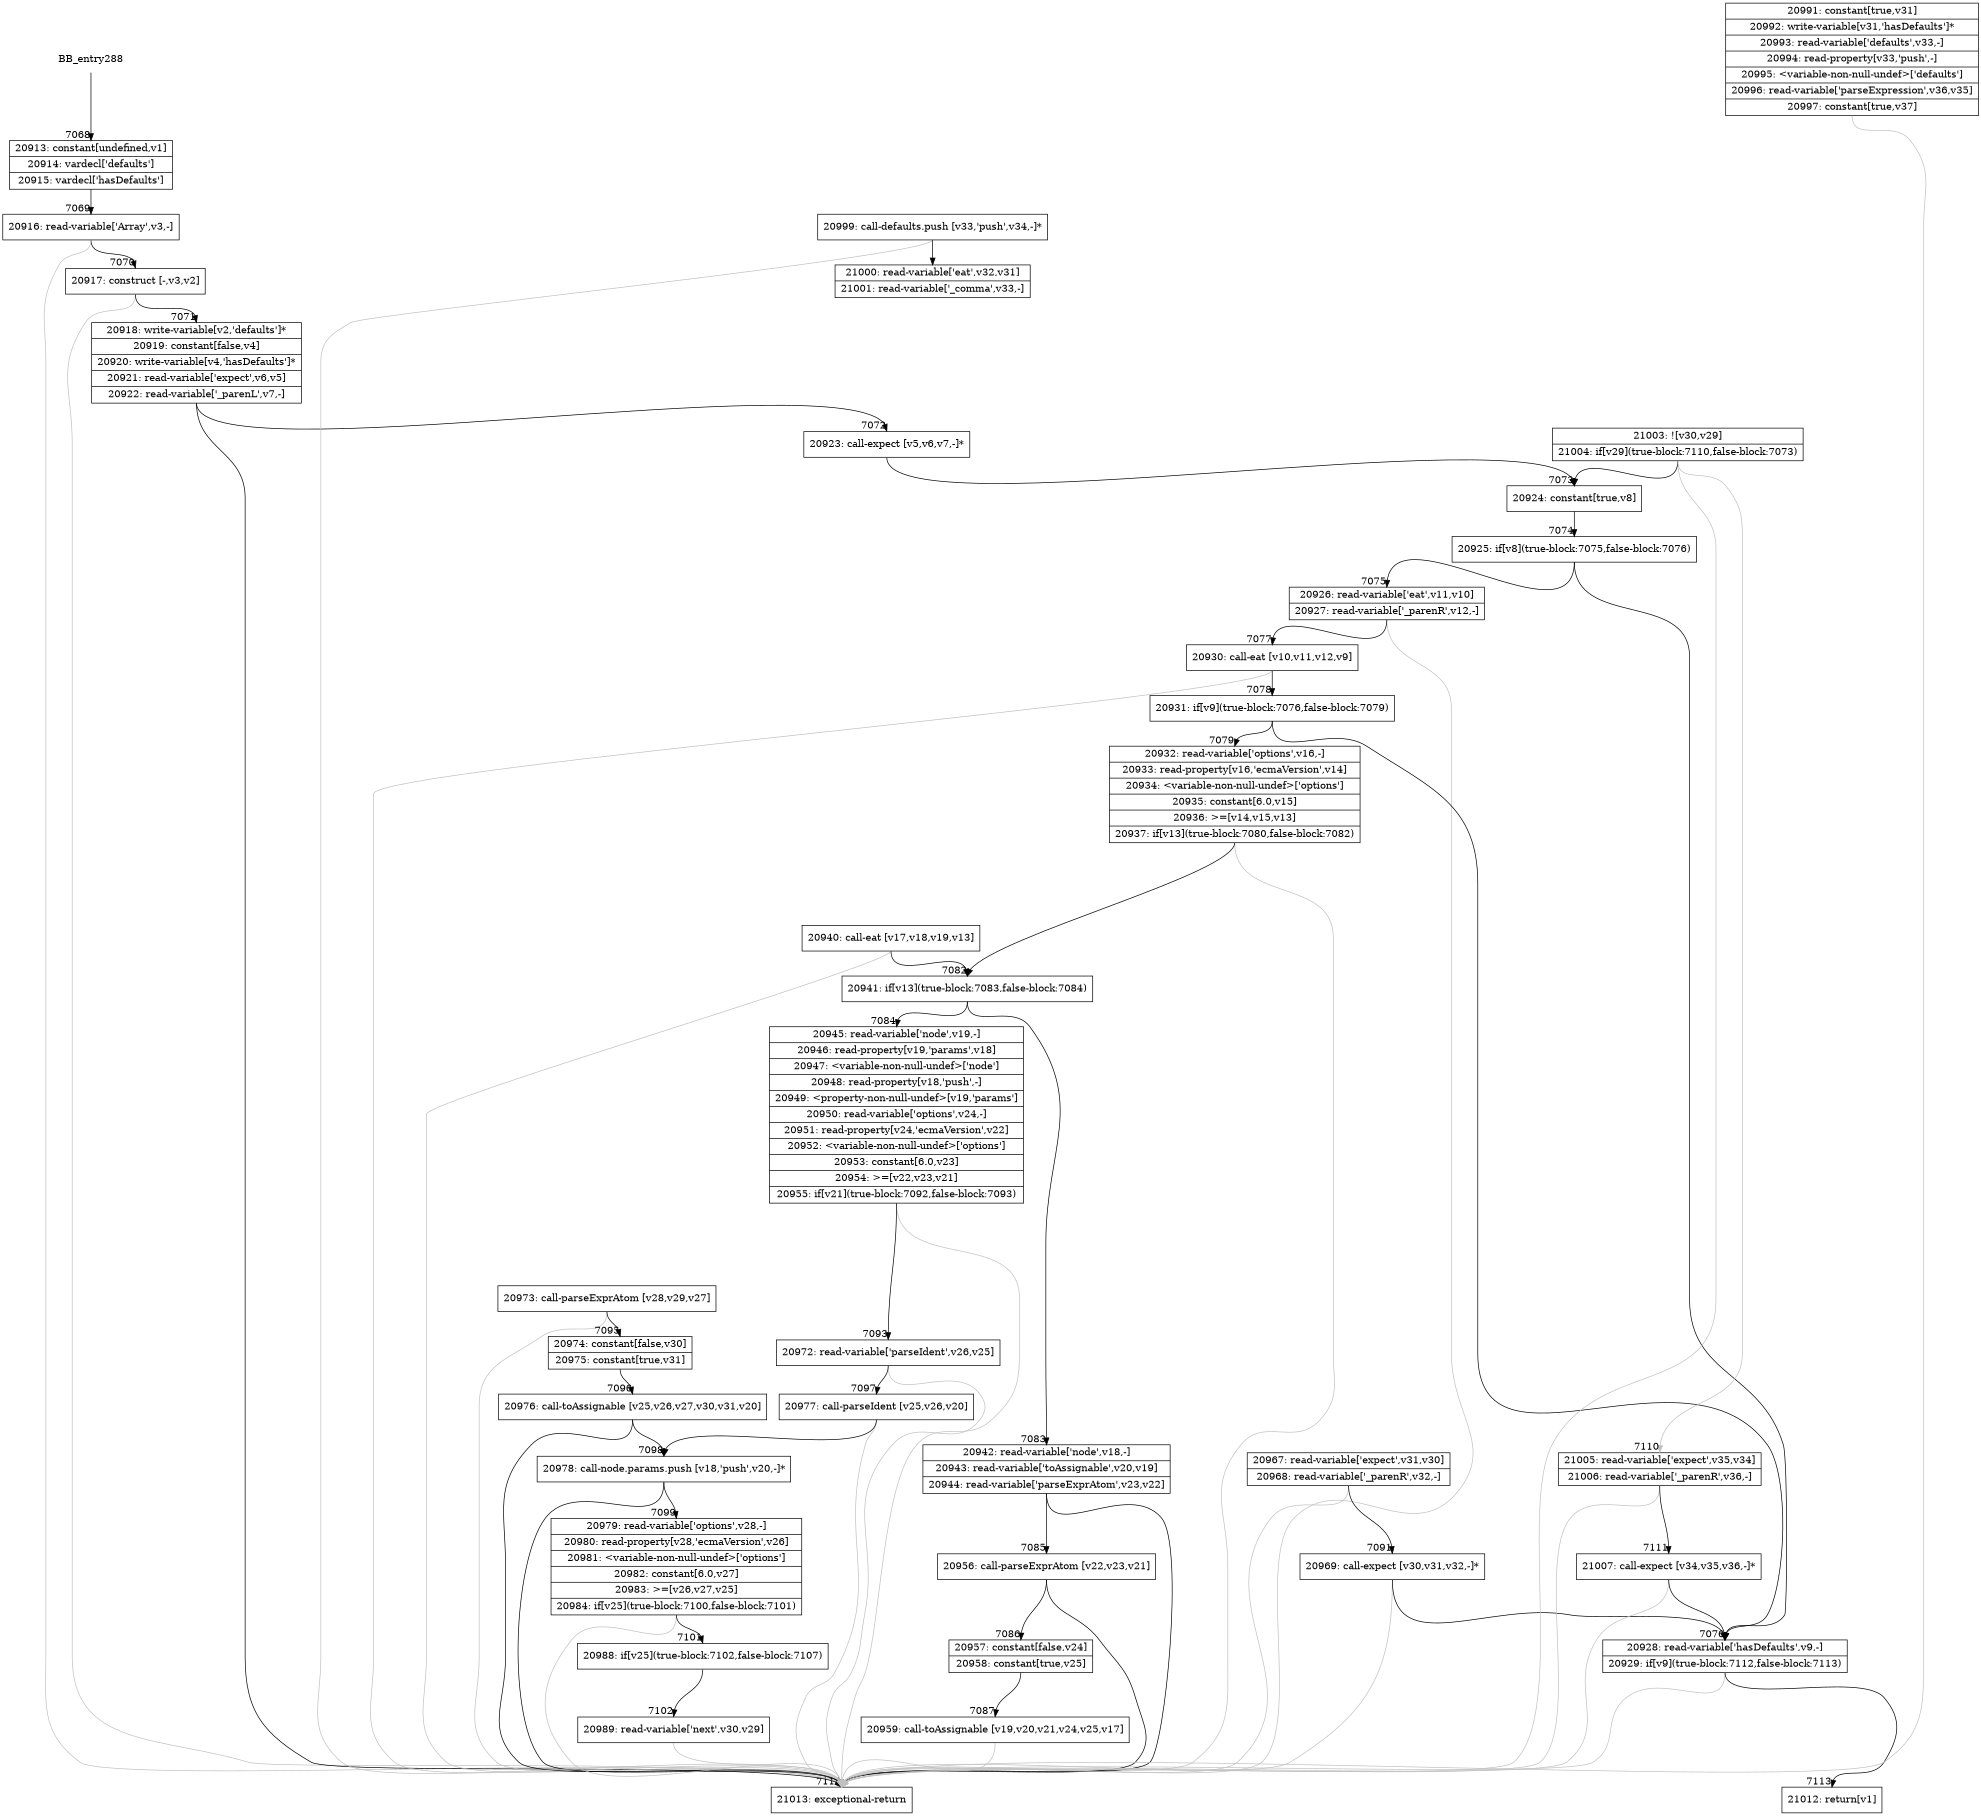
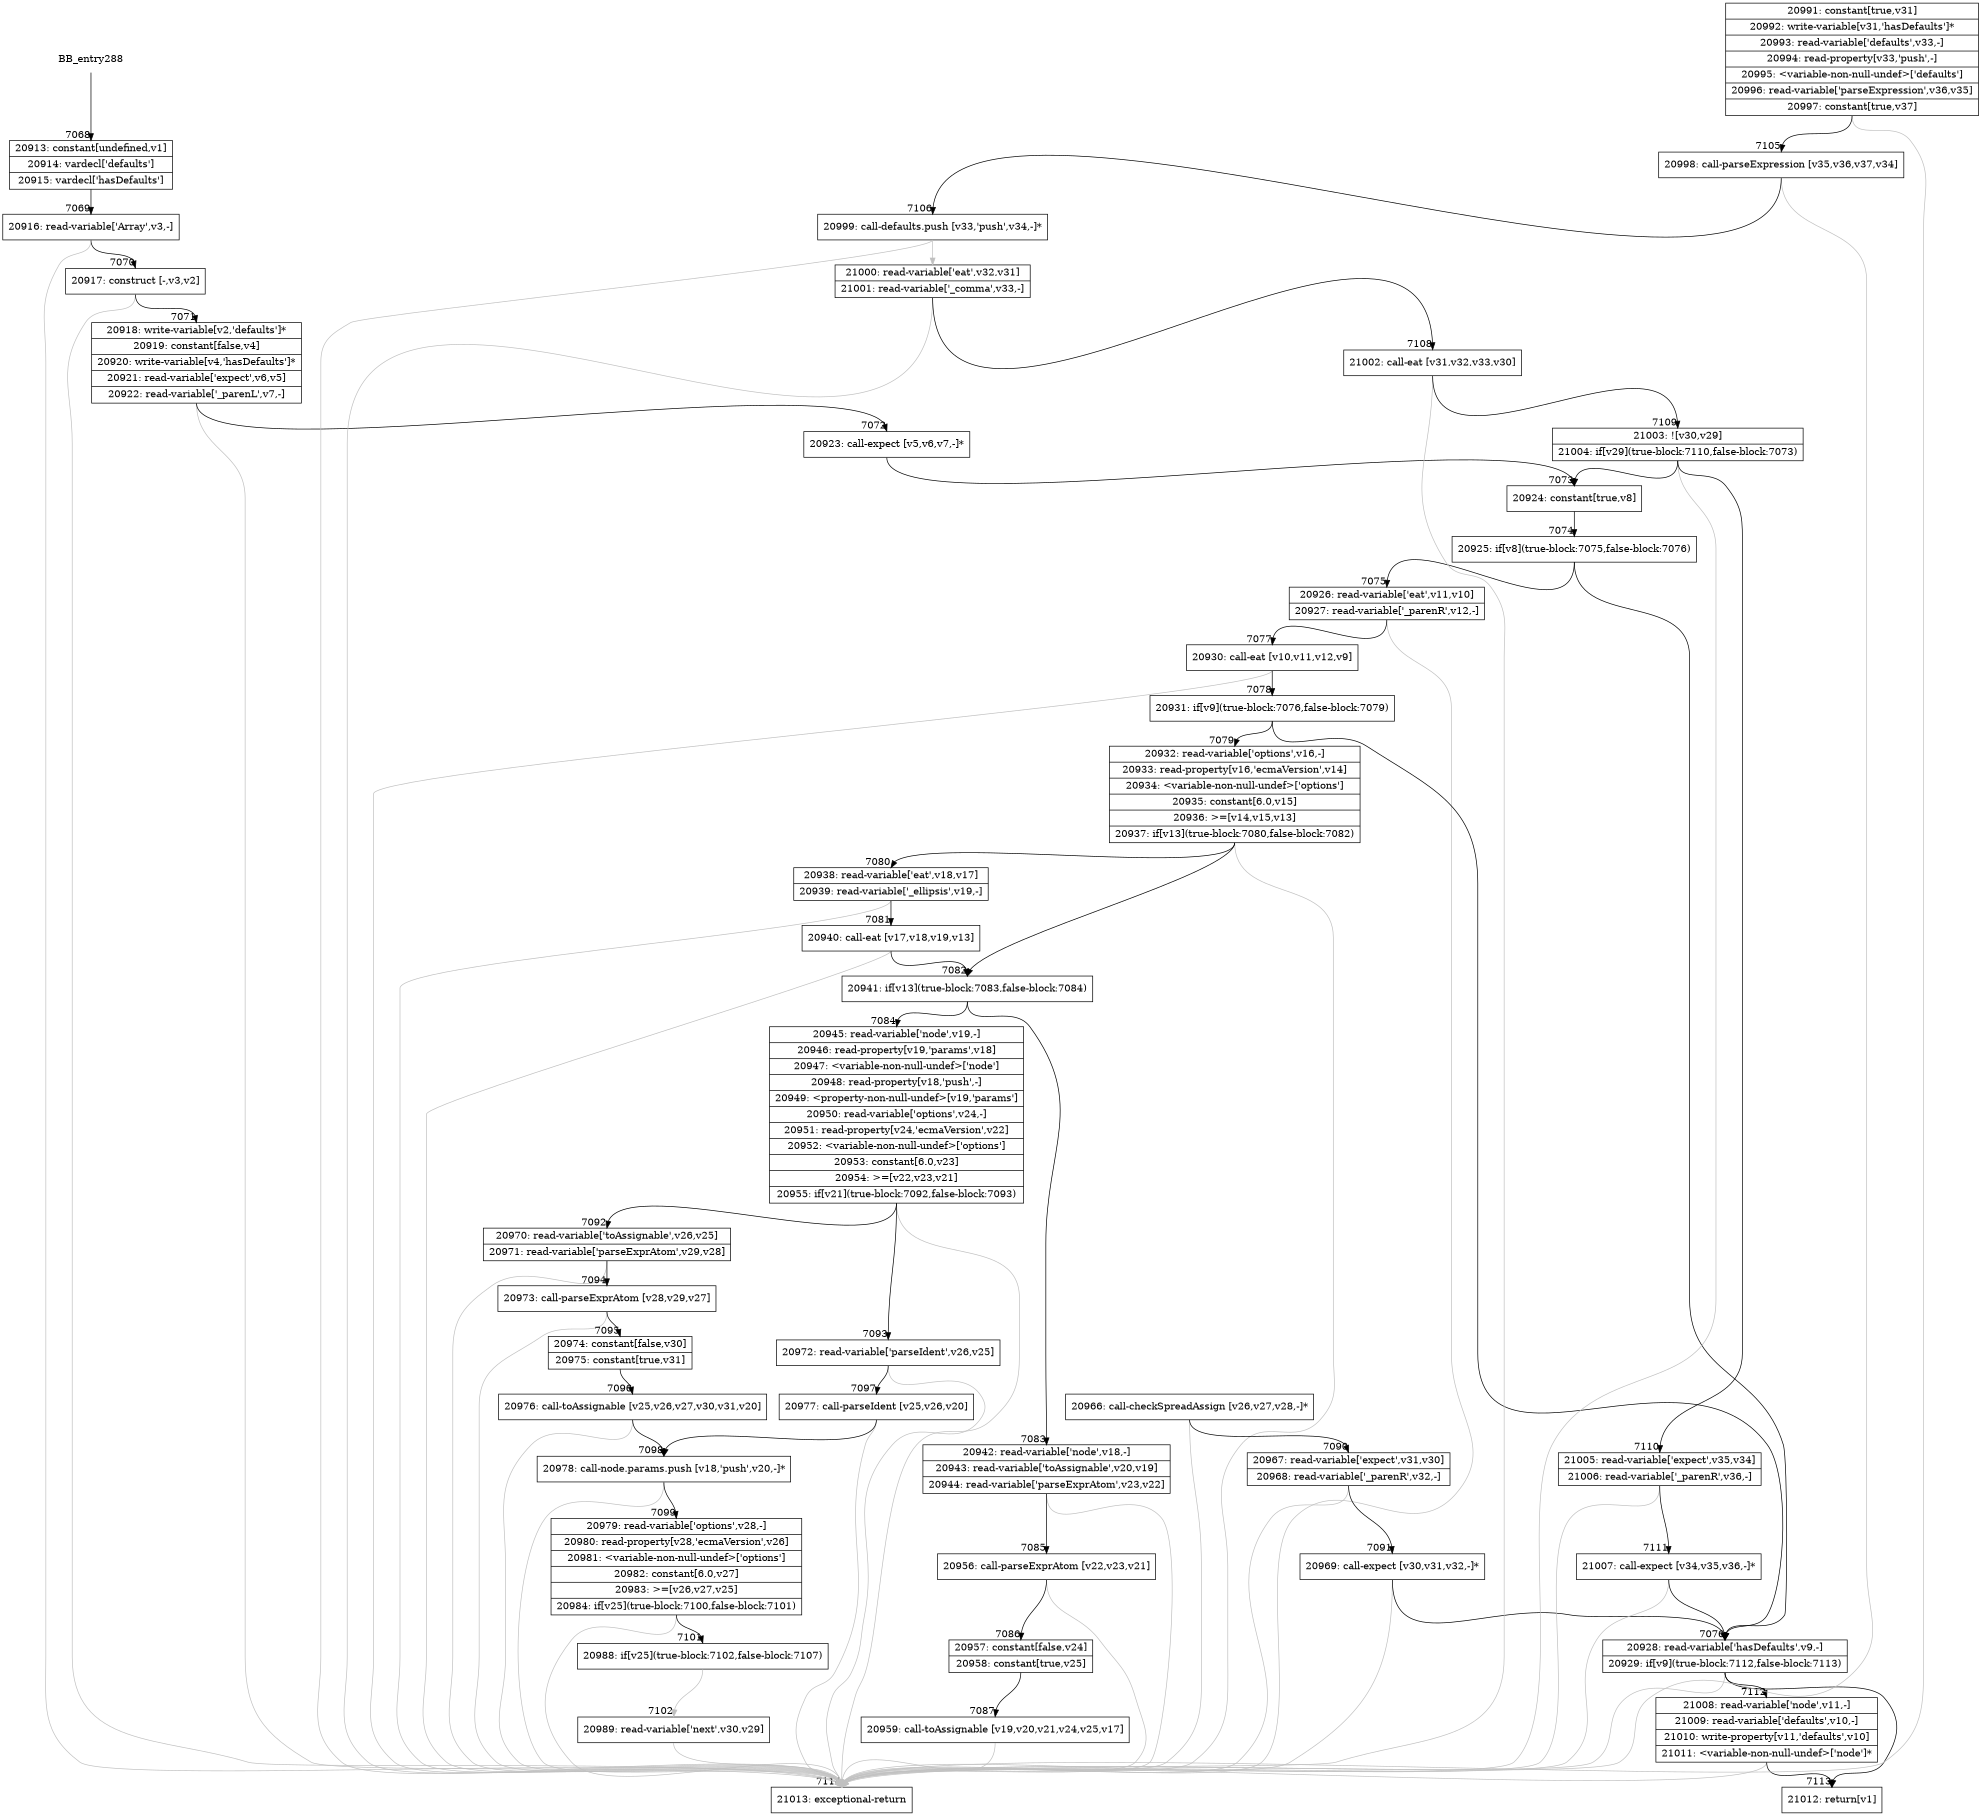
node "20998: call-parseExpression [v35,v36,v37,v34]": added
edge "20999: call-defaults.push [v33,'push',v34,-]*" -> "21000: read-variable['eat',v32,v31]": color black -> gray
node "21002: call-eat [v31,v32,v33,v30]": added
node "20938: read-variable['eat',v18,v17]": added
edge "21003: ![v30,v29]" -> "21005: read-variable['expect',v35,v34]": color gray -> black
edge "21000: read-variable['eat',v32,v31]" -> "21013: exceptional-return": added
node "20970: read-variable['toAssignable',v26,v25]": added
edge "20918: write-variable[v2,'defaults']*" -> "21013: exceptional-return": color black -> gray
node "20966: call-checkSpreadAssign [v26,v27,v28,-]*": added
edge "20988: if[v25](true-block:7102,false-block:7107)" -> "20989: read-variable['next',v30,v29]": color black -> gray
edge "20976: call-toAssignable [v25,v26,v27,v30,v31,v20]" -> "21013: exceptional-return": color black -> gray
edge "20978: call-node.params.push [v18,'push',v20,-]*" -> "21013: exceptional-return": color black -> gray
edge "20942: read-variable['node',v18,-]" -> "21013: exceptional-return": color black -> gray
node "21008: read-variable['node',v11,-]": added
edge "20956: call-parseExprAtom [v22,v23,v21]" -> "21013: exceptional-return": color black -> gray
